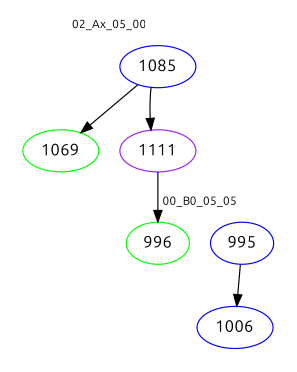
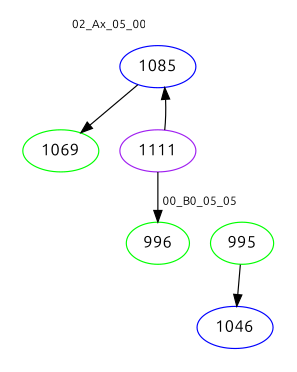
edge "1085" -> "1111": reversed
node "995": color blue -> green
node "1006": label "1006" -> "1046"
